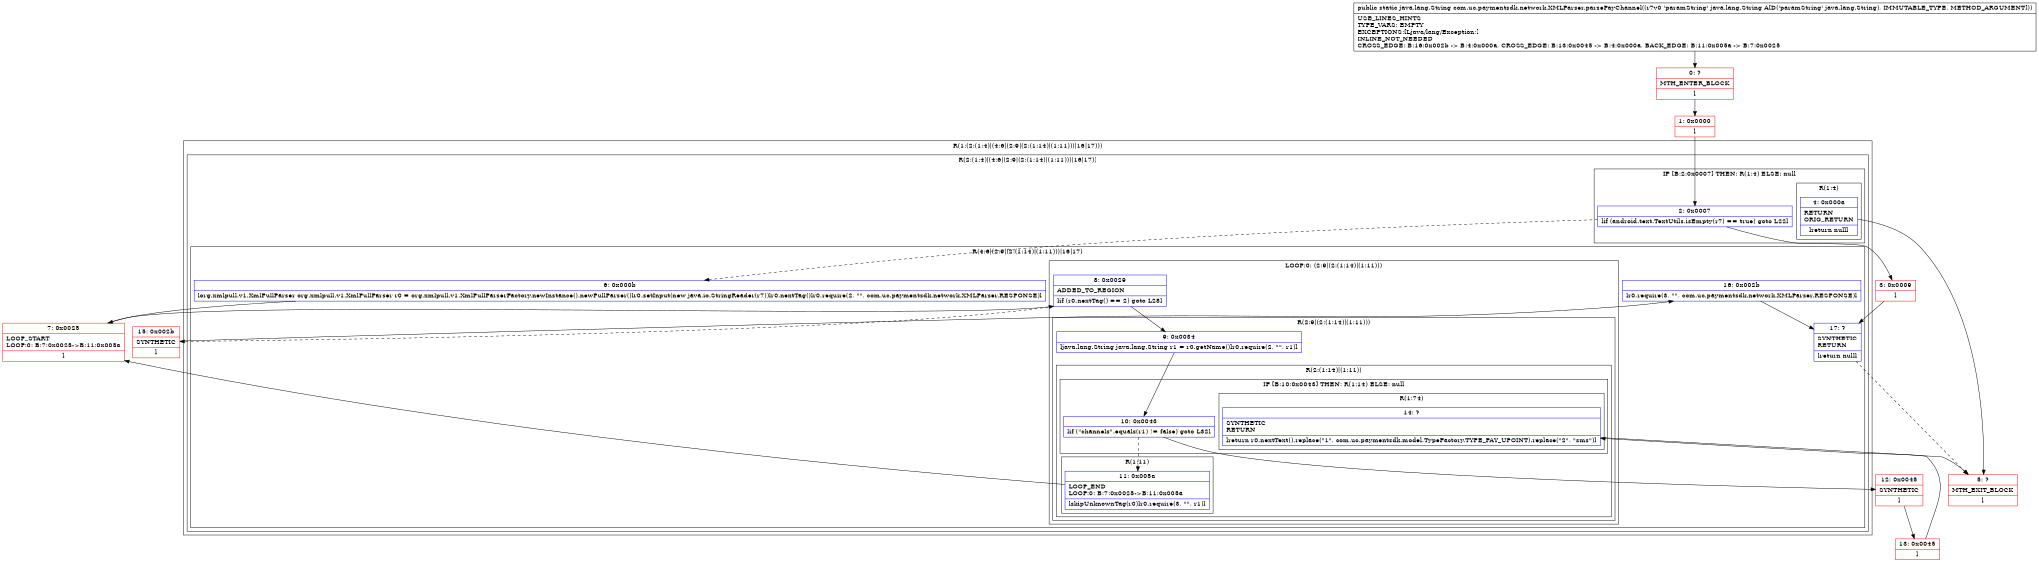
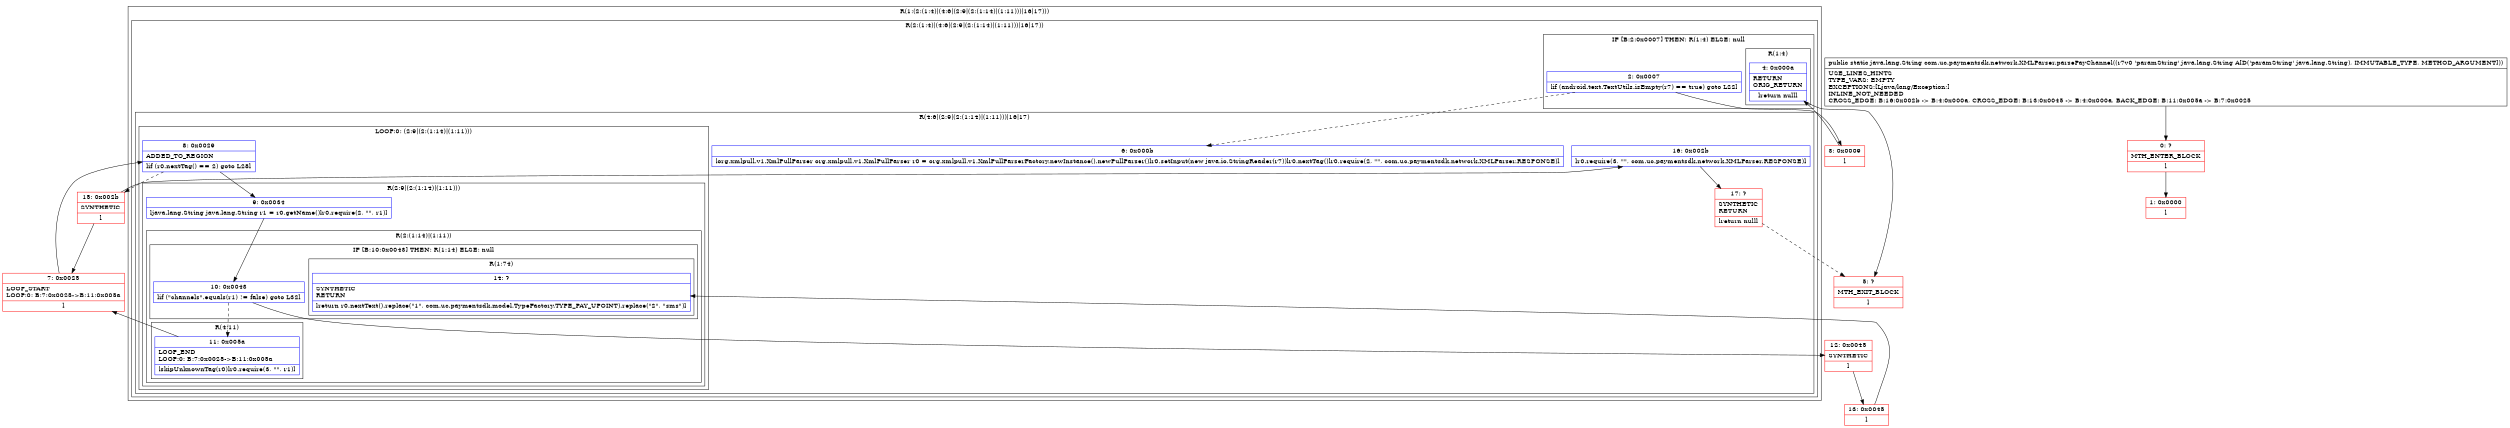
edge "1: 0x0000" -> "2: 0x0007": removed
edge "6: 0x000b" -> "7: 0x0025": now "15: 0x002b" -> "7: 0x0025"
edge "3: 0x0009" -> "17: ?": now "3: 0x0009" -> "4: 0x000a"
node "17: ?": color blue -> red
edge "14: ?" -> "5: ?": removed
cluster "R(1:11)": label "R(1:11)" -> "R(4:11)"
